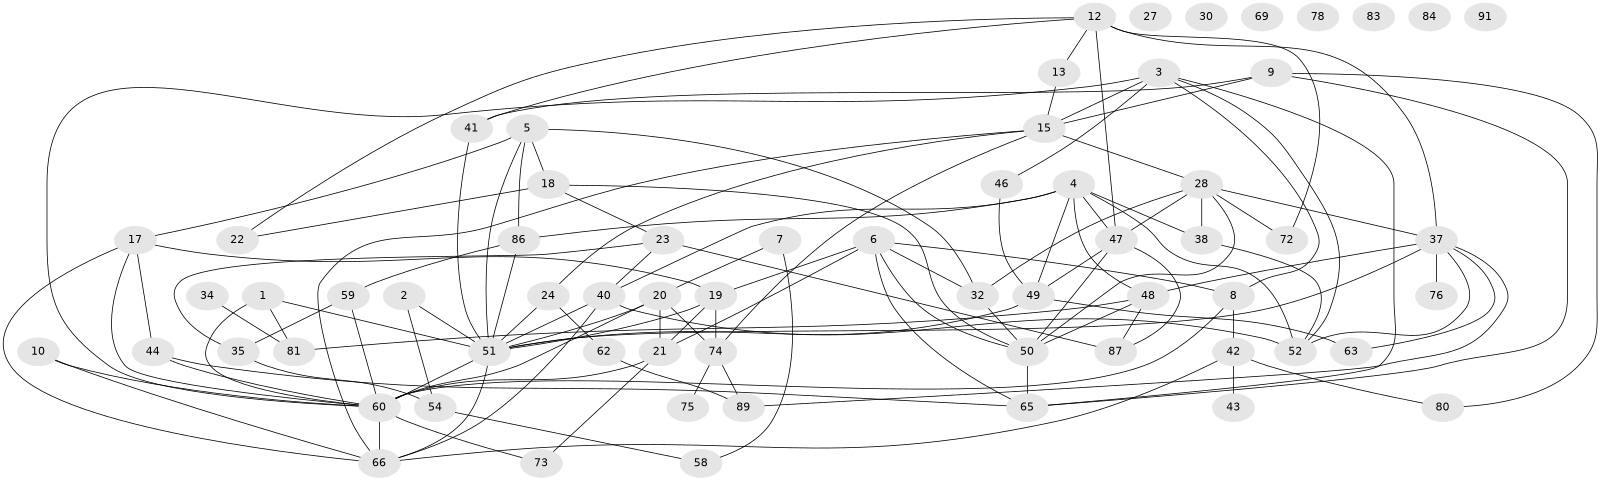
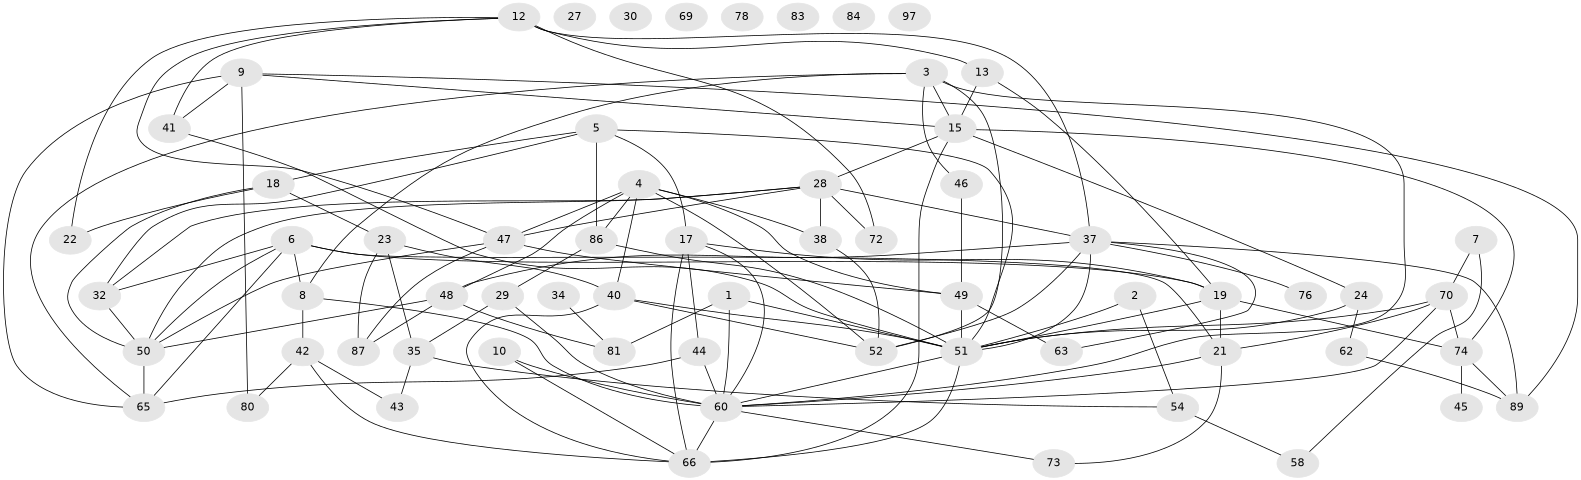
node "91": label "91" -> "97"
edge "9" -- "89": added
edge "13" -- "19": added
node "59": label "59" -> "29"
node "20": label "20" -> "70"
edge "35" -- "43": added
node "75": label "75" -> "45"
